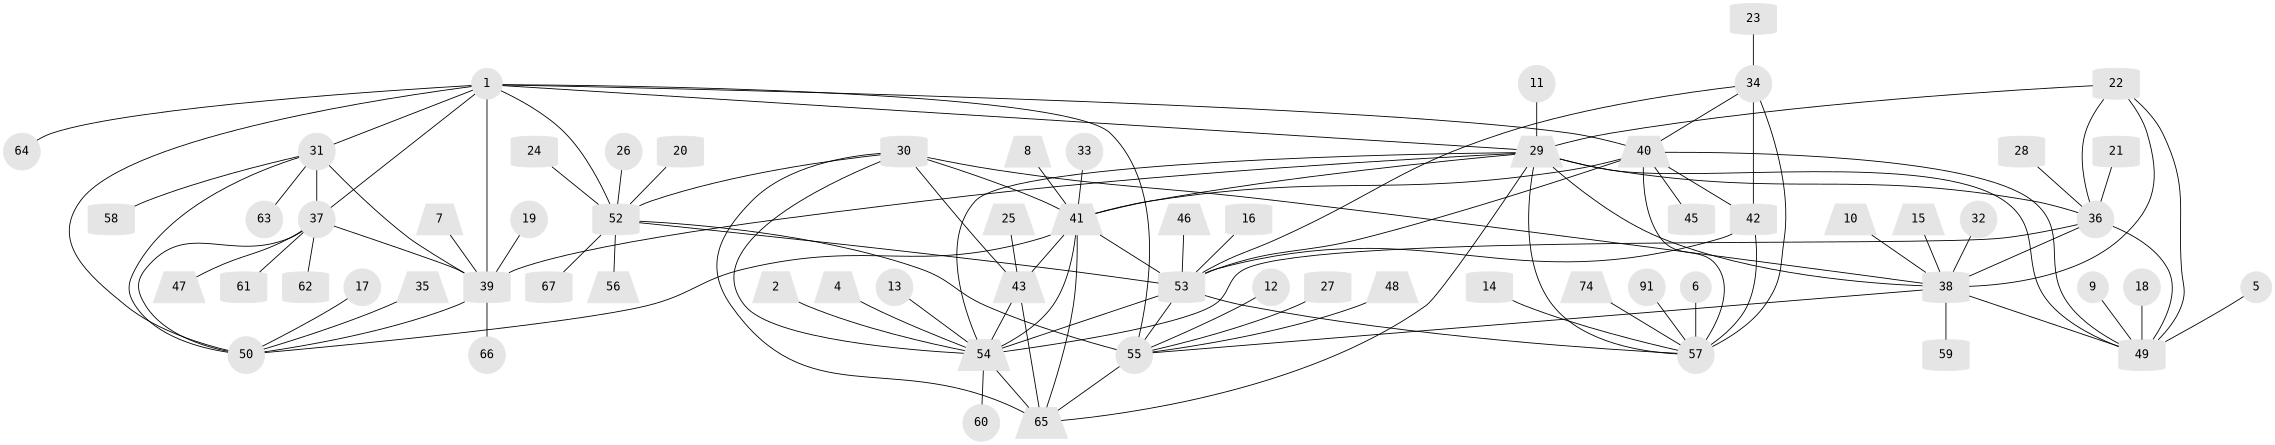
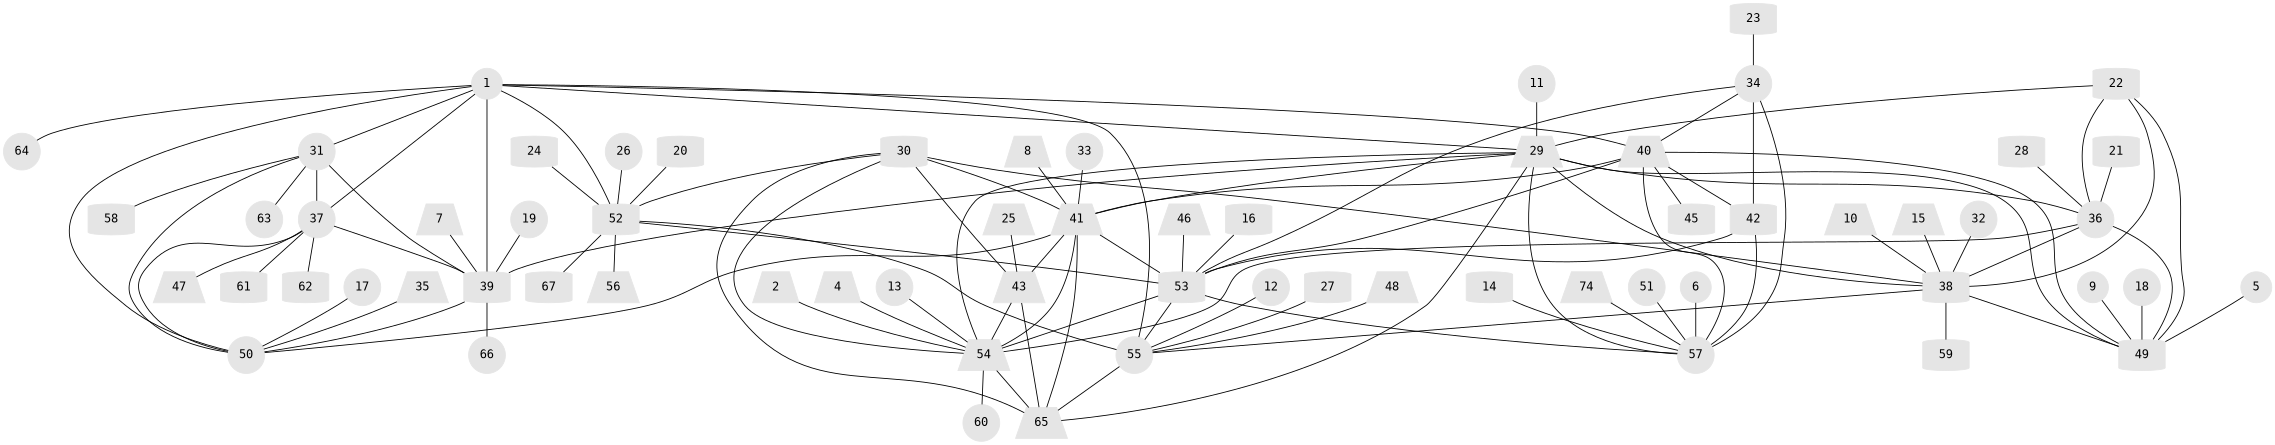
node "91": label "91" -> "51"
